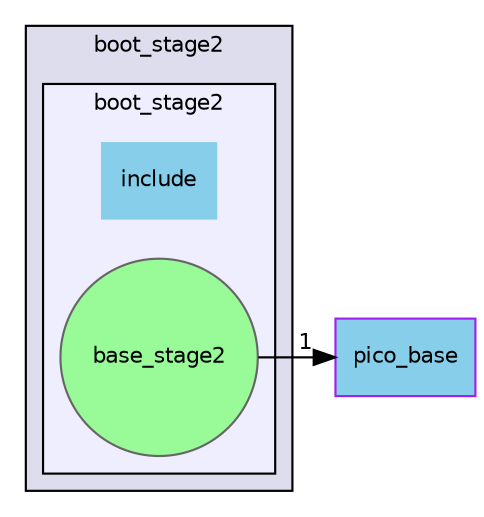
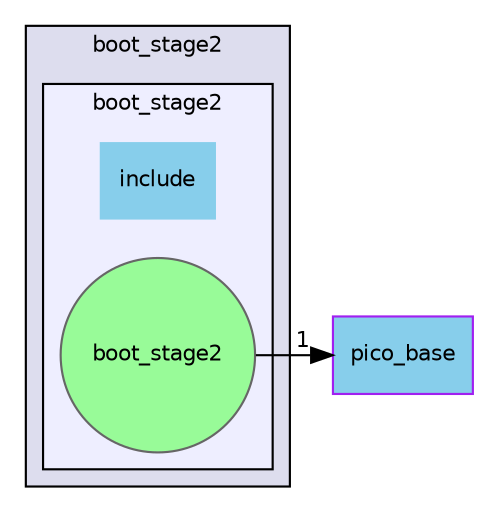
node "base_stage2": label "base_stage2" -> "boot_stage2"
